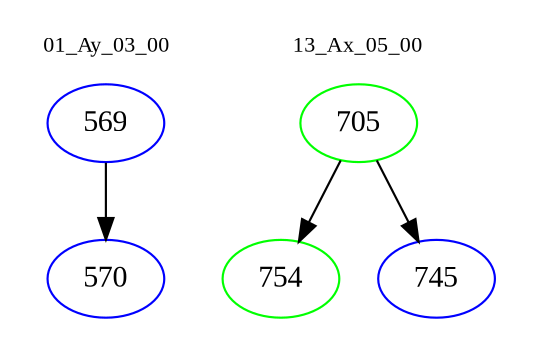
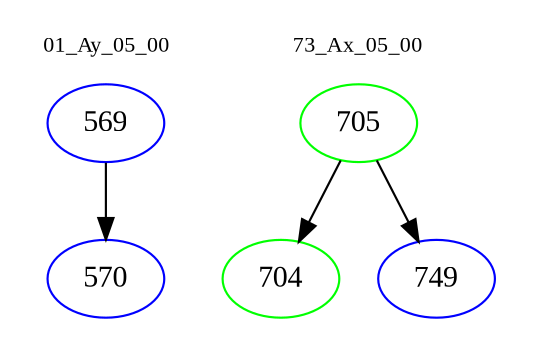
cluster "01_Ay_03_00": label "01_Ay_03_00" -> "01_Ay_05_00"
cluster "13_Ax_05_00": label "13_Ax_05_00" -> "73_Ax_05_00"
node "754": label "754" -> "704"
node "745": label "745" -> "749"
